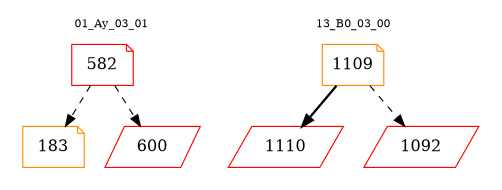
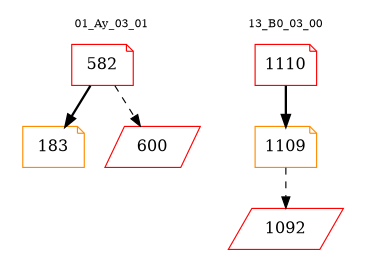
edge "582" -> "183": style dashed -> bold
edge "1109" -> "1110": reversed
node "1110": shape parallelogram -> note
